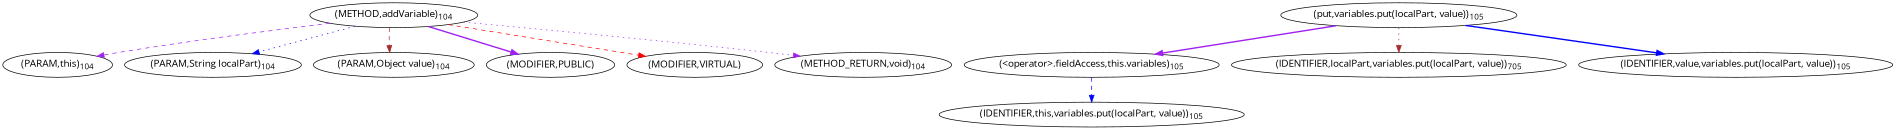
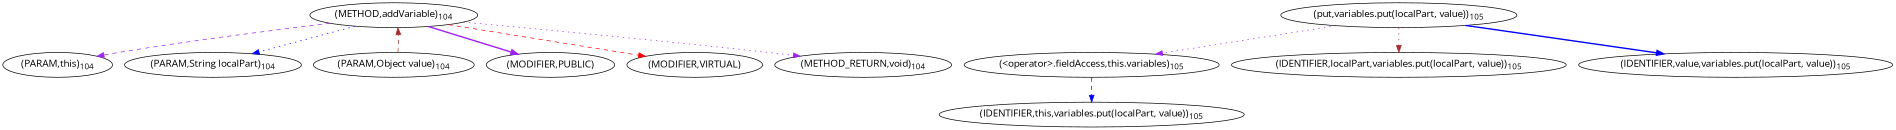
edge "(METHOD,addVariable)" -> "(PARAM,Object value)": reversed
edge "(put,variables.put(localPart, value))" -> "(<operator>.fieldAccess,this.variables)": style bold -> dotted
node "(IDENTIFIER,localPart,variables.put(localPart, value))": text "705" -> "105"
